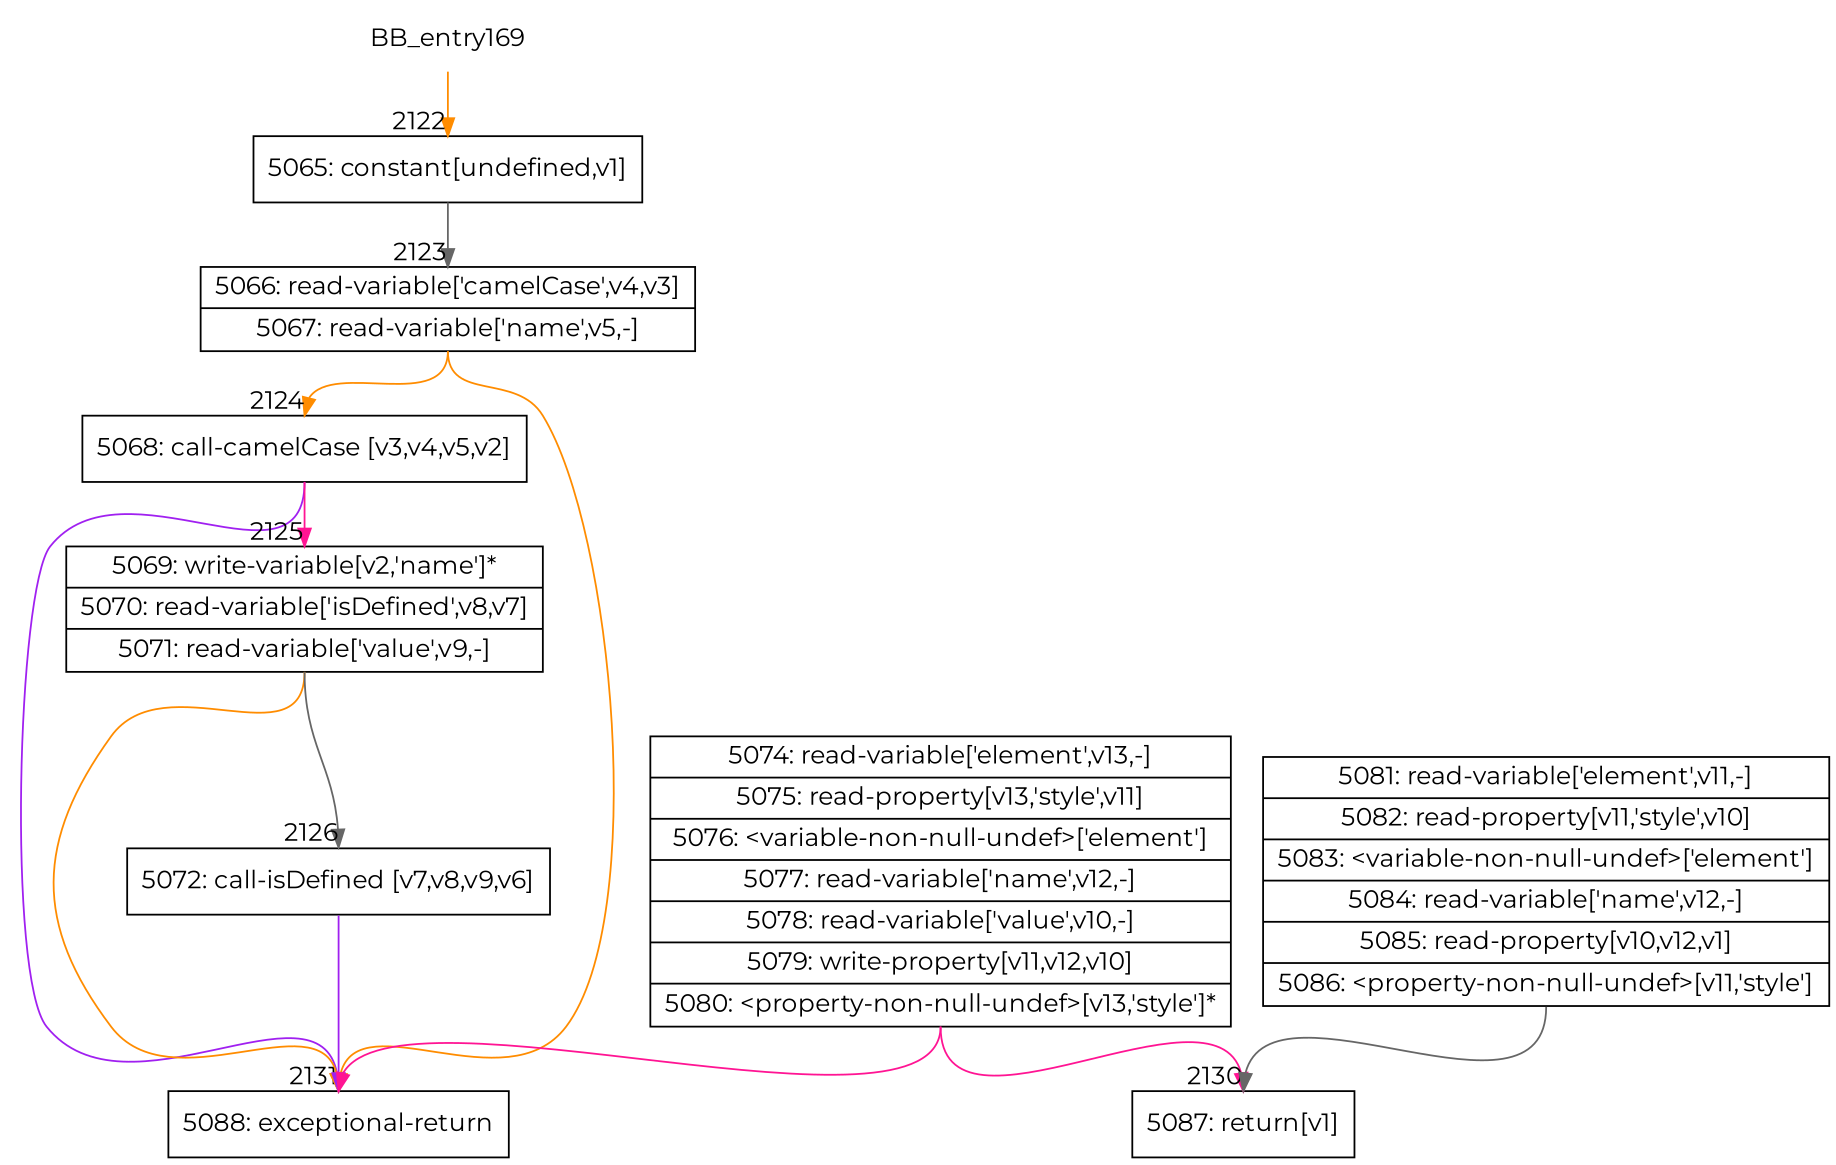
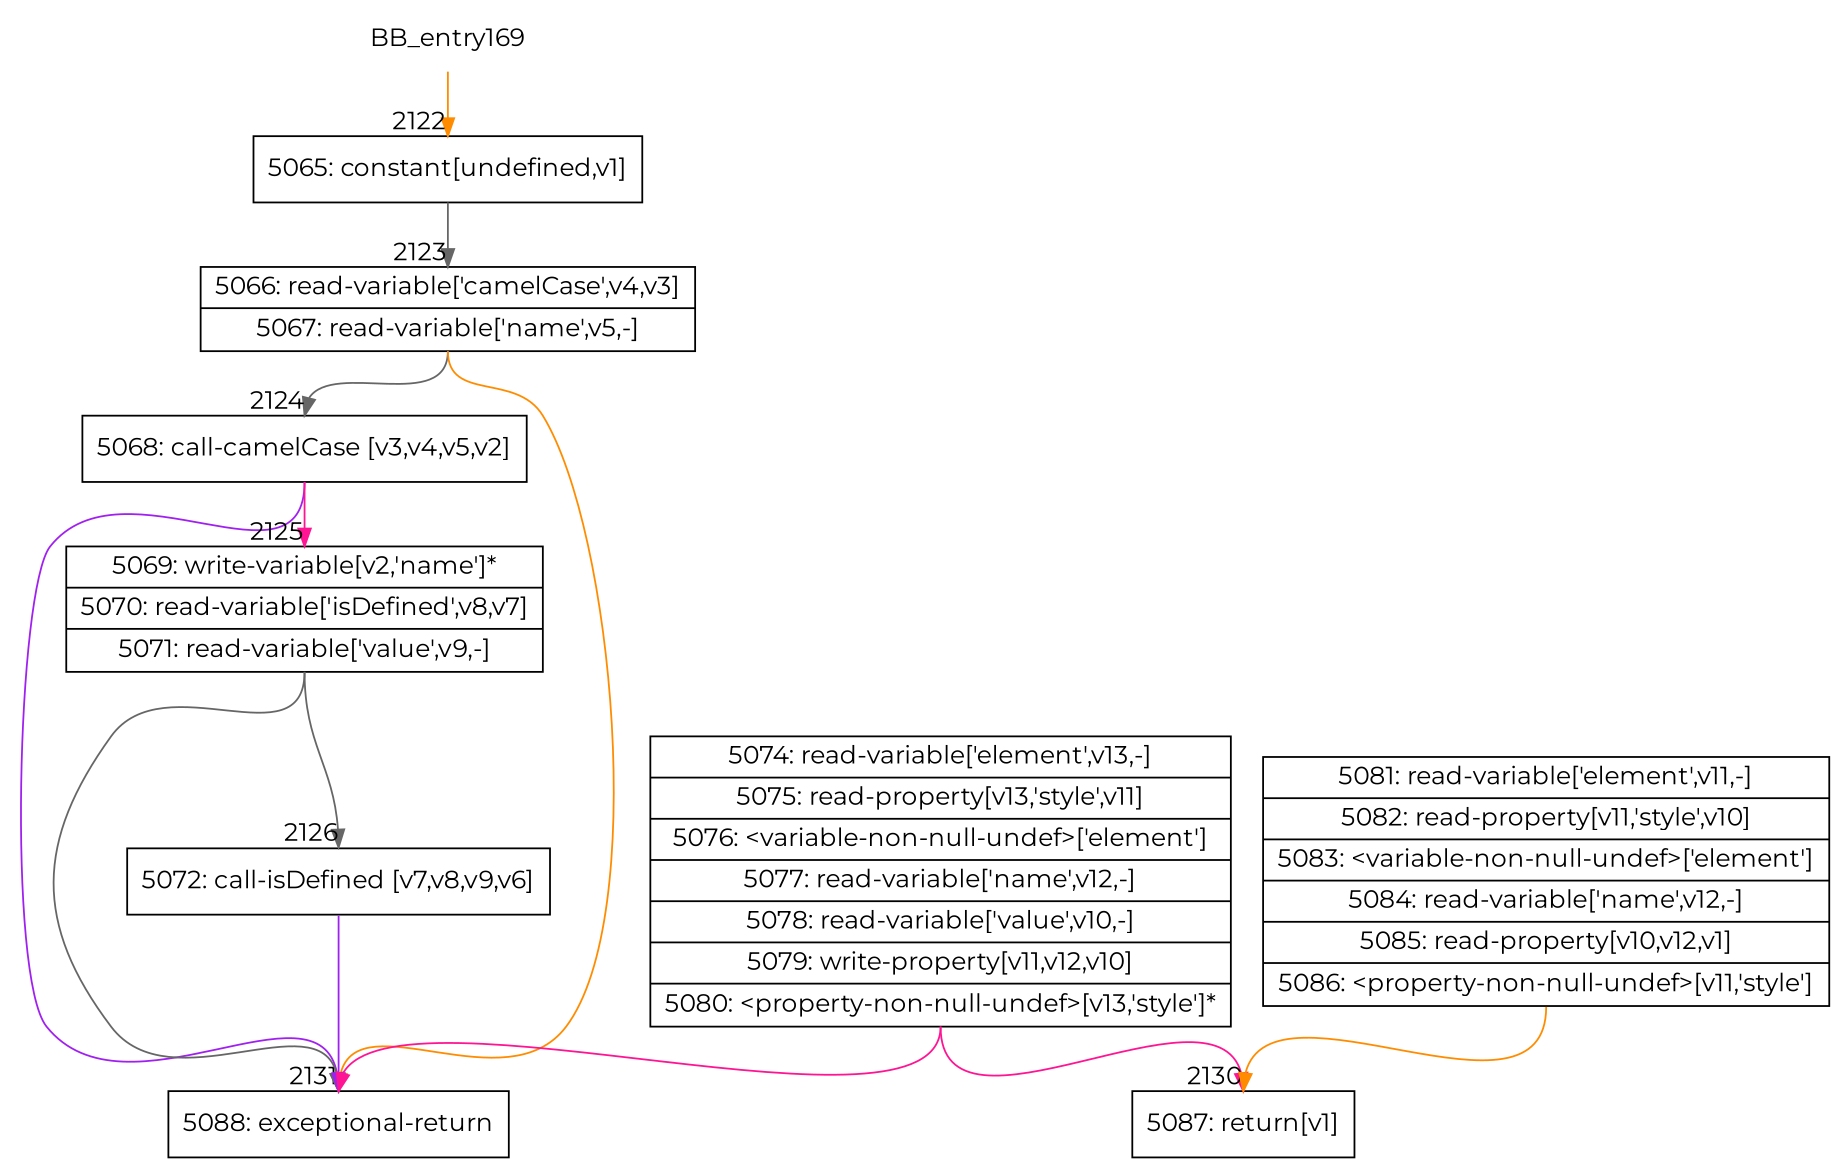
edge "5066: read-variable['camelCase',v4,v3]" -> "5068: call-camelCase [v3,v4,v5,v2]": color darkorange -> gray40
edge "5069: write-variable[v2,'name']*" -> "5088: exceptional-return": color darkorange -> gray40
edge "5081: read-variable['element',v11,-]" -> "5087: return[v1]": color gray40 -> darkorange
